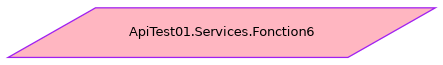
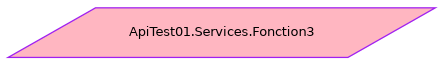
node "ApiTest01.Services.Fonction6": label "ApiTest01.Services.Fonction6" -> "ApiTest01.Services.Fonction3"
